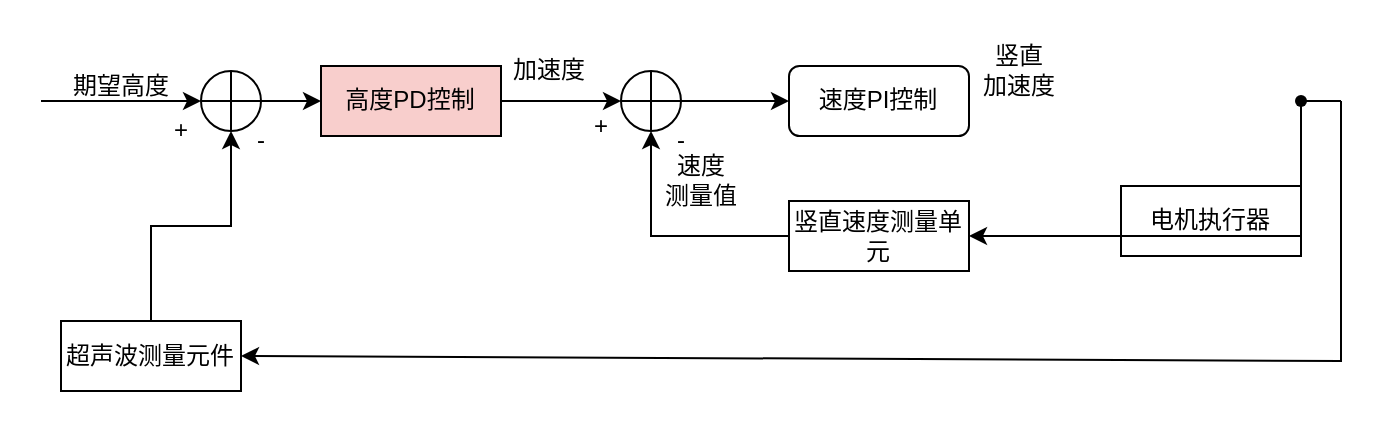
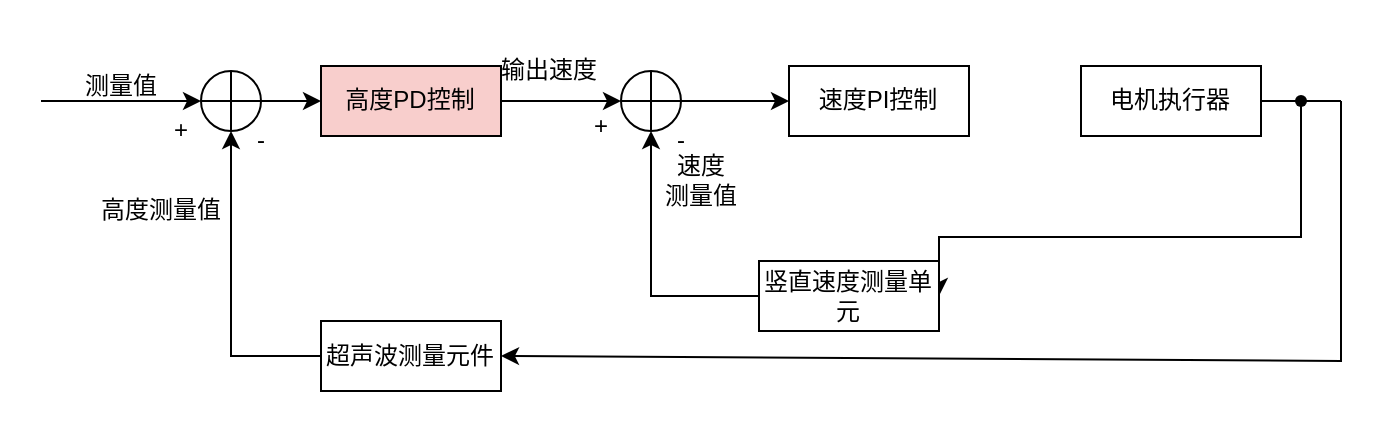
node "加速度": label "加速度" -> "输出速度"
node "竖直 加速度": removed
node "期望高度": label "期望高度" -> "测量值"
node "速度PI控制": shape rounded rectangle -> rectangle
node "高度测量值": added
node "电机执行器": moved (1211, 221) -> (1171, 101)
node "竖直速度测量单元": moved (879, 236) -> (849, 296)
node "超声波测量元件": moved (151, 356) -> (411, 356)
